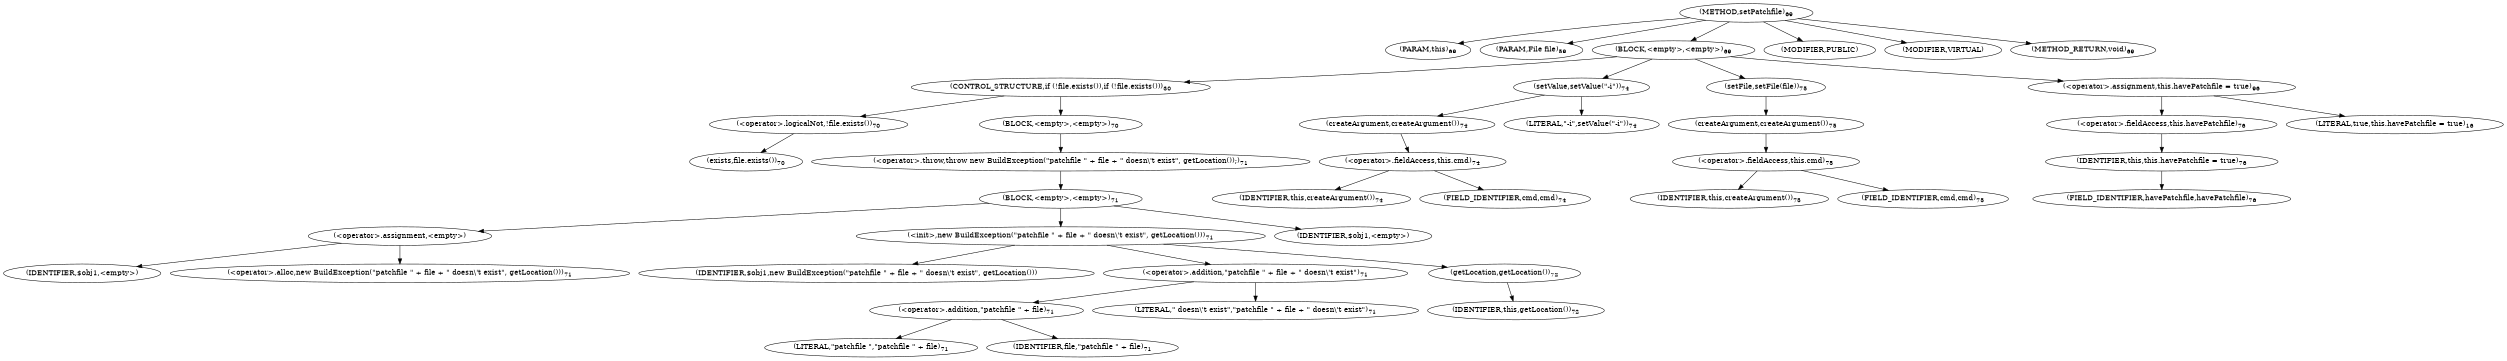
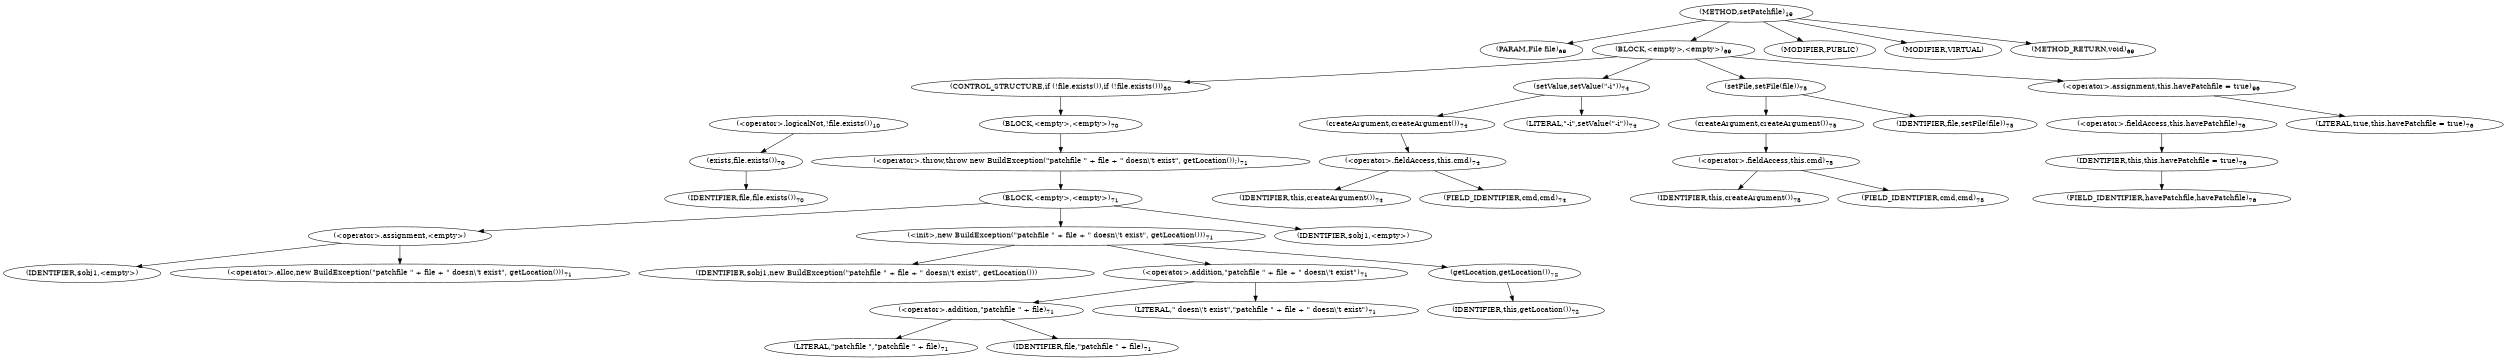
node "(METHOD,setPatchfile)": text "69" -> "19"
node "(PARAM,File file)": text "59" -> "69"
node "(PARAM,this)": removed
edge "(<operator>.assignment,this.havePatchfile = true)" -> "(<operator>.fieldAccess,this.havePatchfile)": removed
edge "(CONTROL_STRUCTURE,if (!file.exists()),if (!file.exists()))" -> "(<operator>.logicalNot,!file.exists())": removed
node "(<operator>.logicalNot,!file.exists())": text "70" -> "10"
node "(LITERAL,true,this.havePatchfile = true)": text "16" -> "76"
node "(IDENTIFIER,file,setFile(file))": added
node "(IDENTIFIER,file,file.exists())": added
